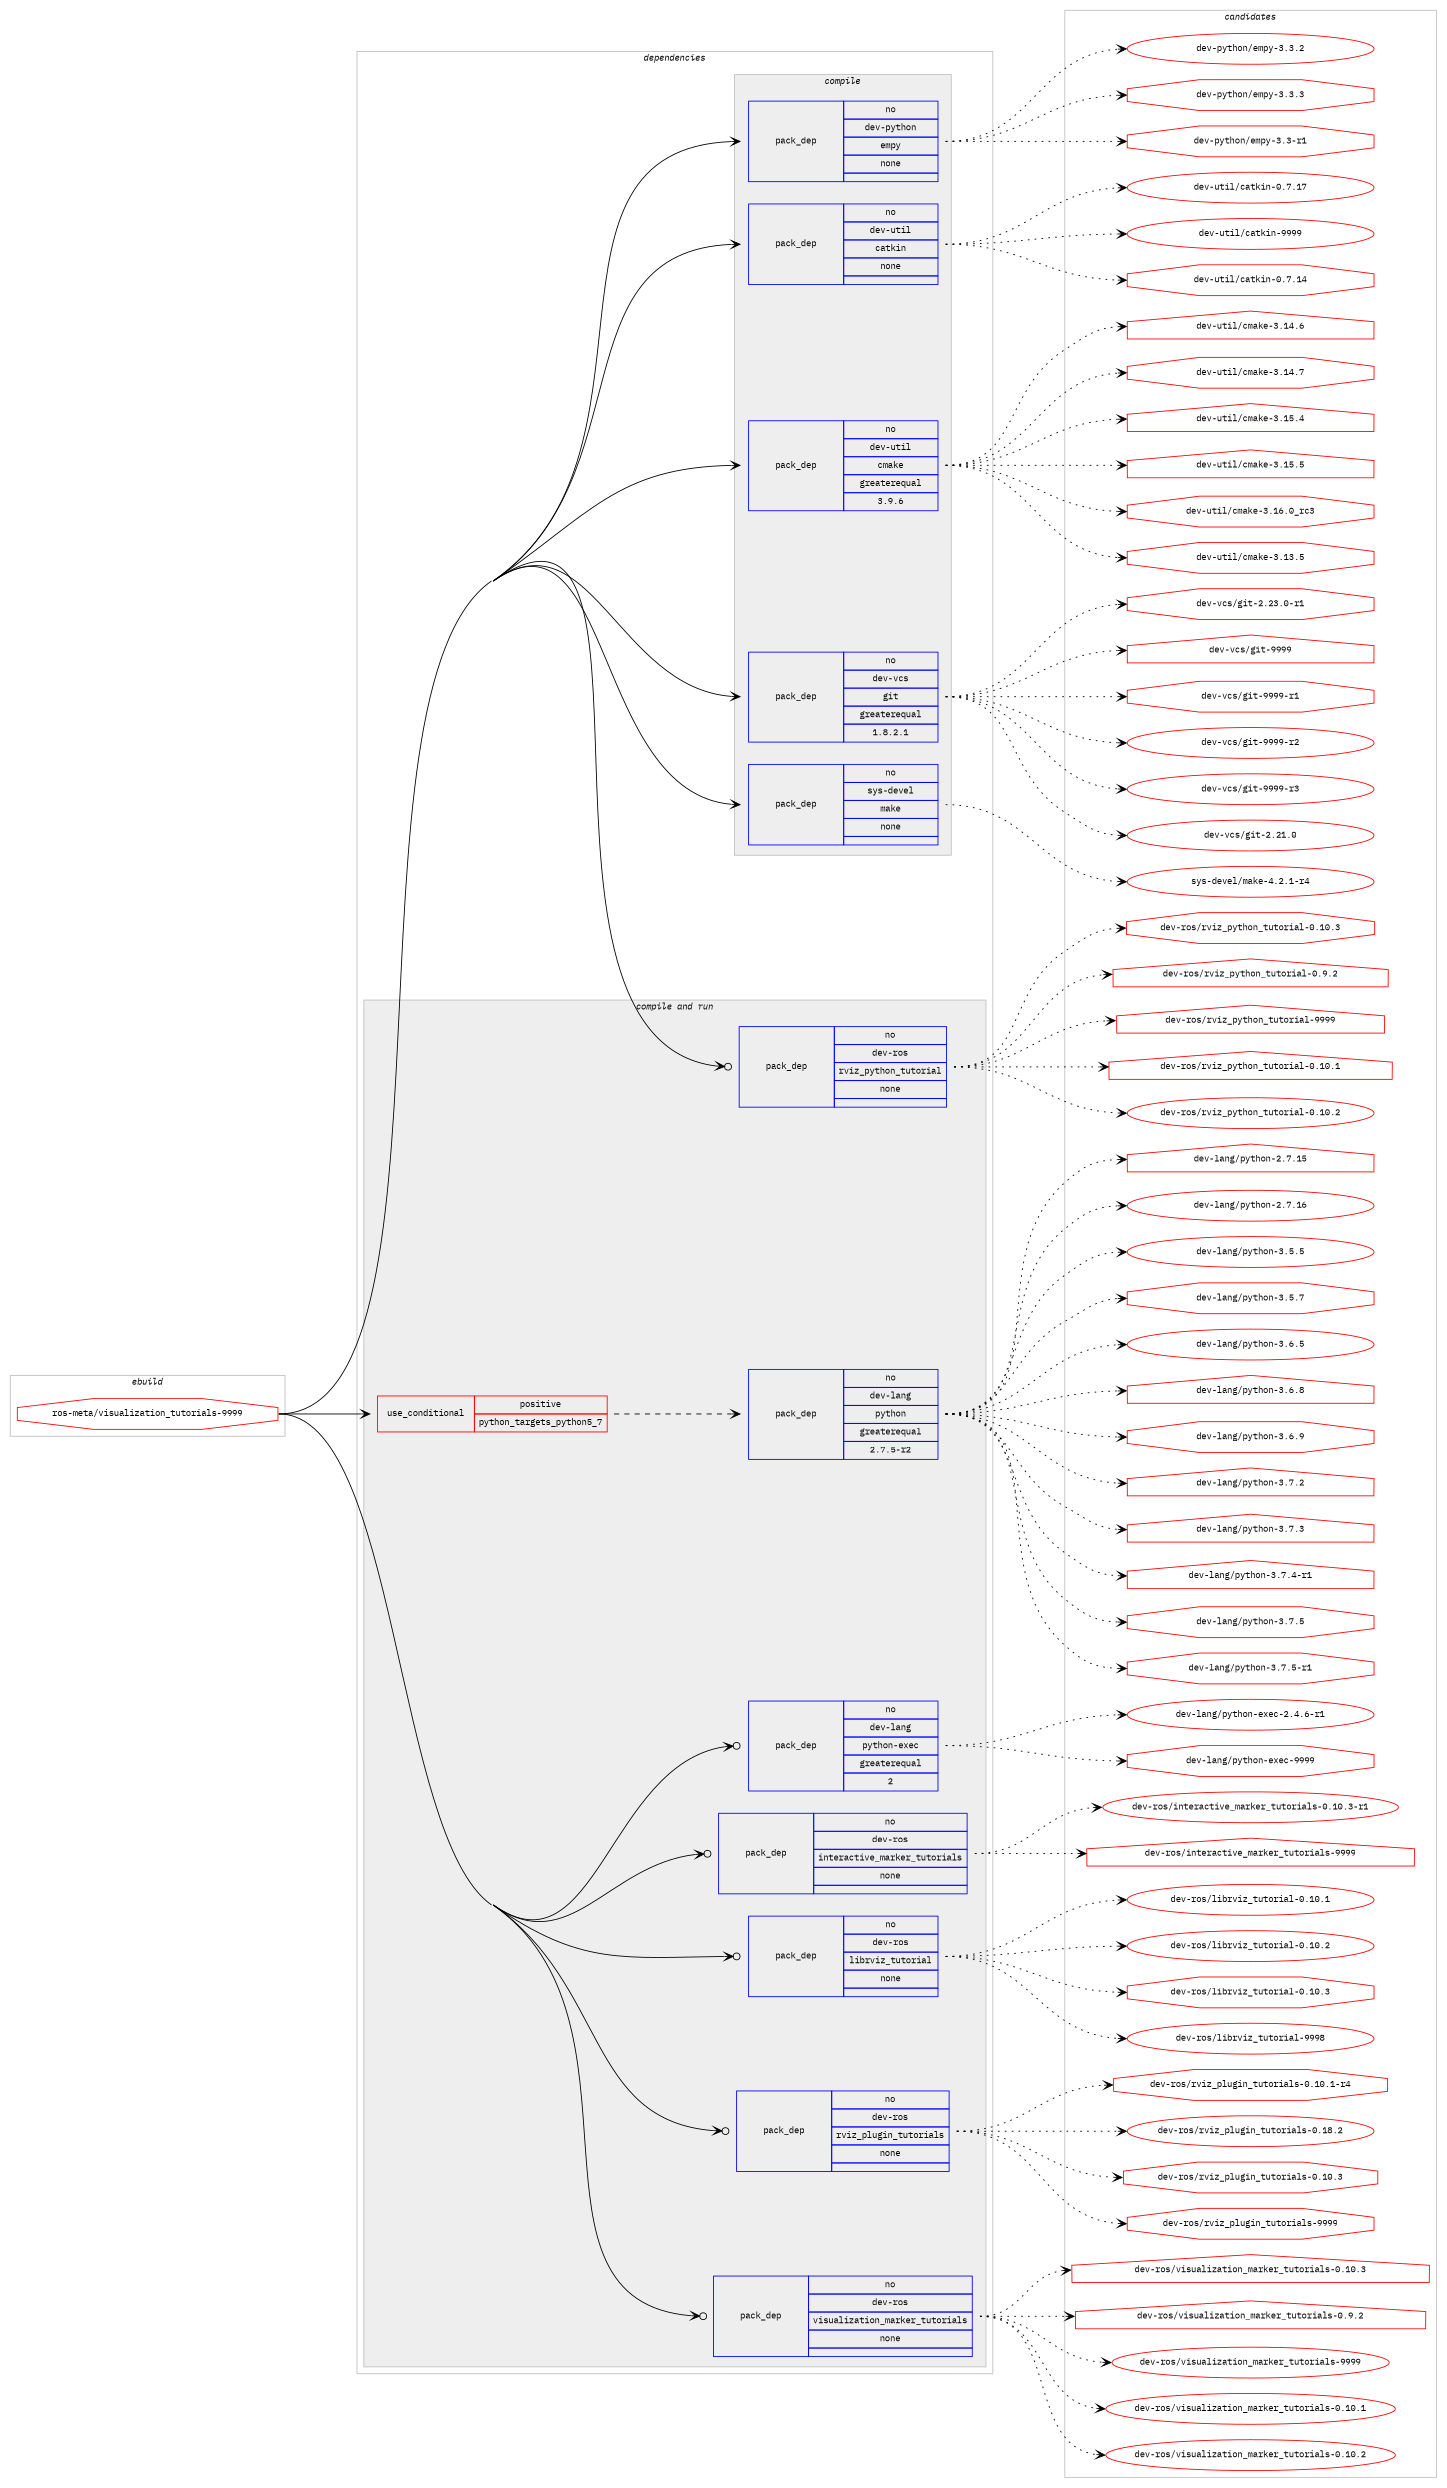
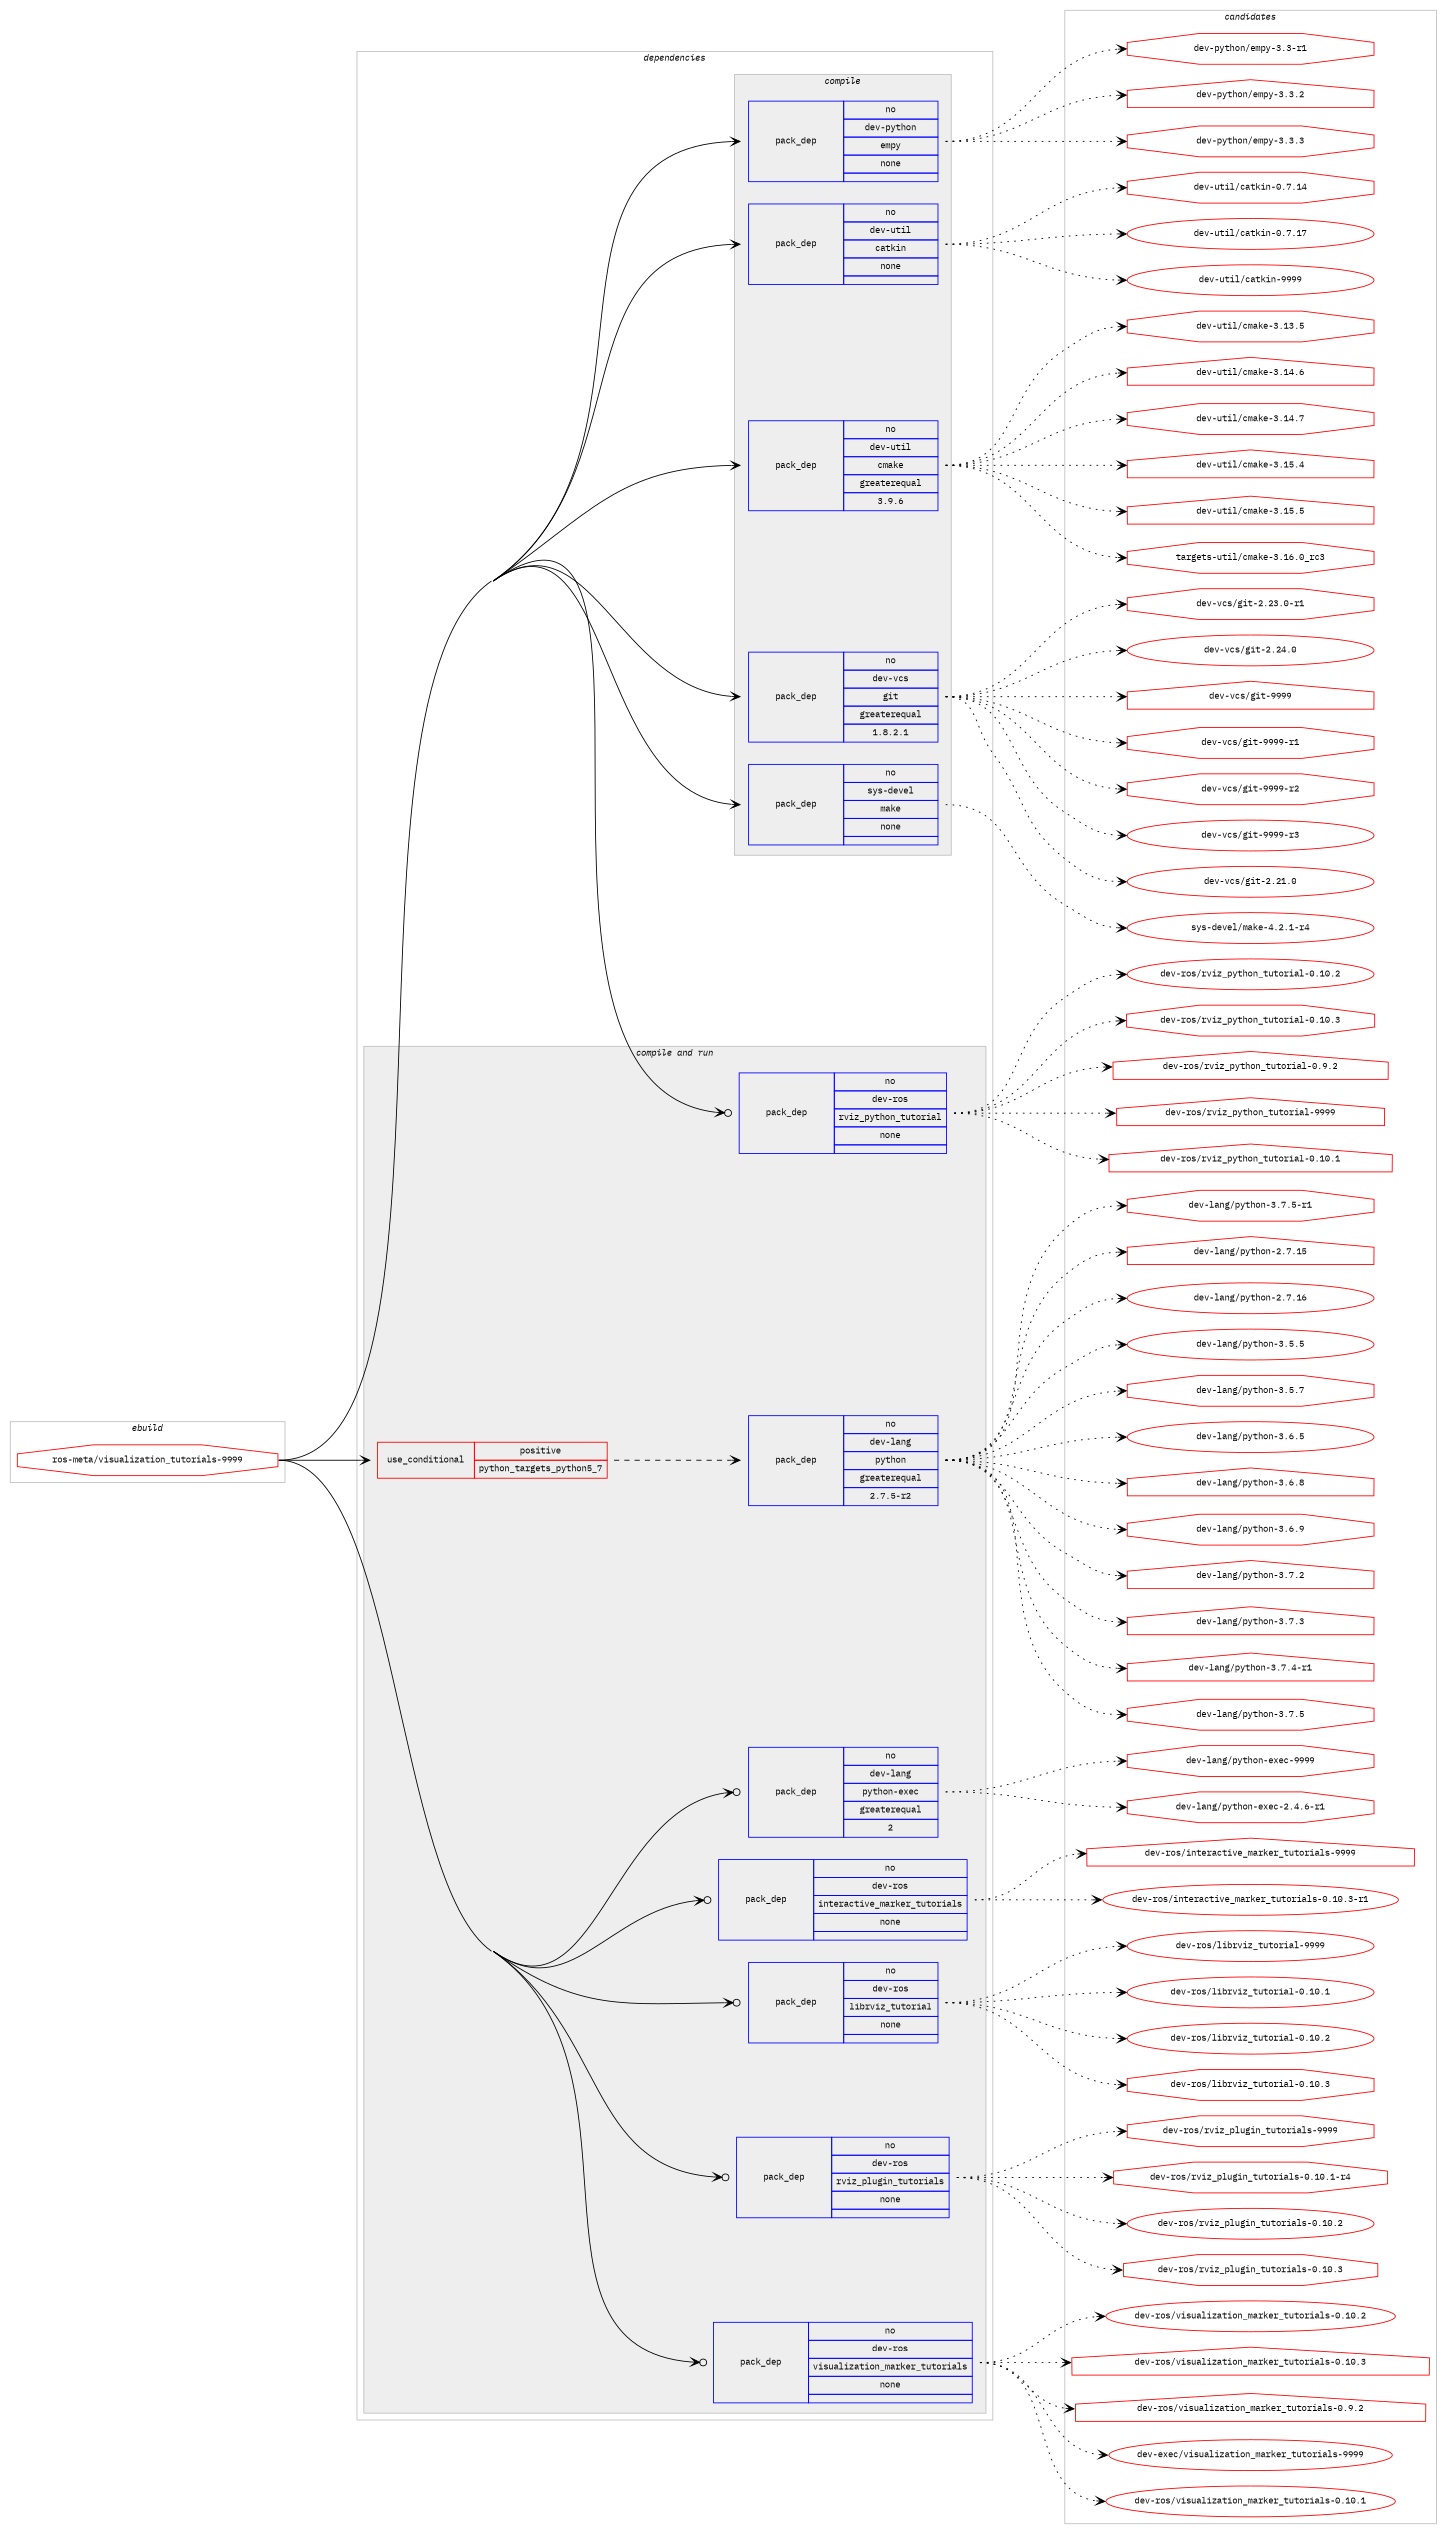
node "dev-python/empy-3.3.2": shape ellipse -> house
node "dev-util/cmake-3.16.0_rc3": label "dev-util/cmake-3.16.0_rc3" -> "targets-util/cmake-3.16.0_rc3"
node "dev-vcs/git-2.24.0": added
node "dev-vcs/git-9999-r2": shape ellipse -> octagon
node "dev-lang/python-exec-2.4.6-r1": shape ellipse -> octagon
node "dev-ros/librviz_tutorial-9998": label "dev-ros/librviz_tutorial-9998" -> "dev-ros/librviz_tutorial-9999"
node "dev-ros/rviz_plugin_tutorials-0.18.2": label "dev-ros/rviz_plugin_tutorials-0.18.2" -> "dev-ros/rviz_plugin_tutorials-0.10.2"
node "dev-ros/visualization_marker_tutorials-9999": label "dev-ros/visualization_marker_tutorials-9999" -> "dev-exec/visualization_marker_tutorials-9999"
